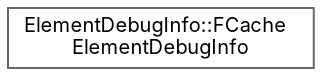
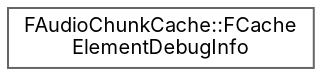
node "ElementDebugInfo::FCache ElementDebugInfo": label "ElementDebugInfo::FCache ElementDebugInfo" -> "FAudioChunkCache::FCache ElementDebugInfo"
